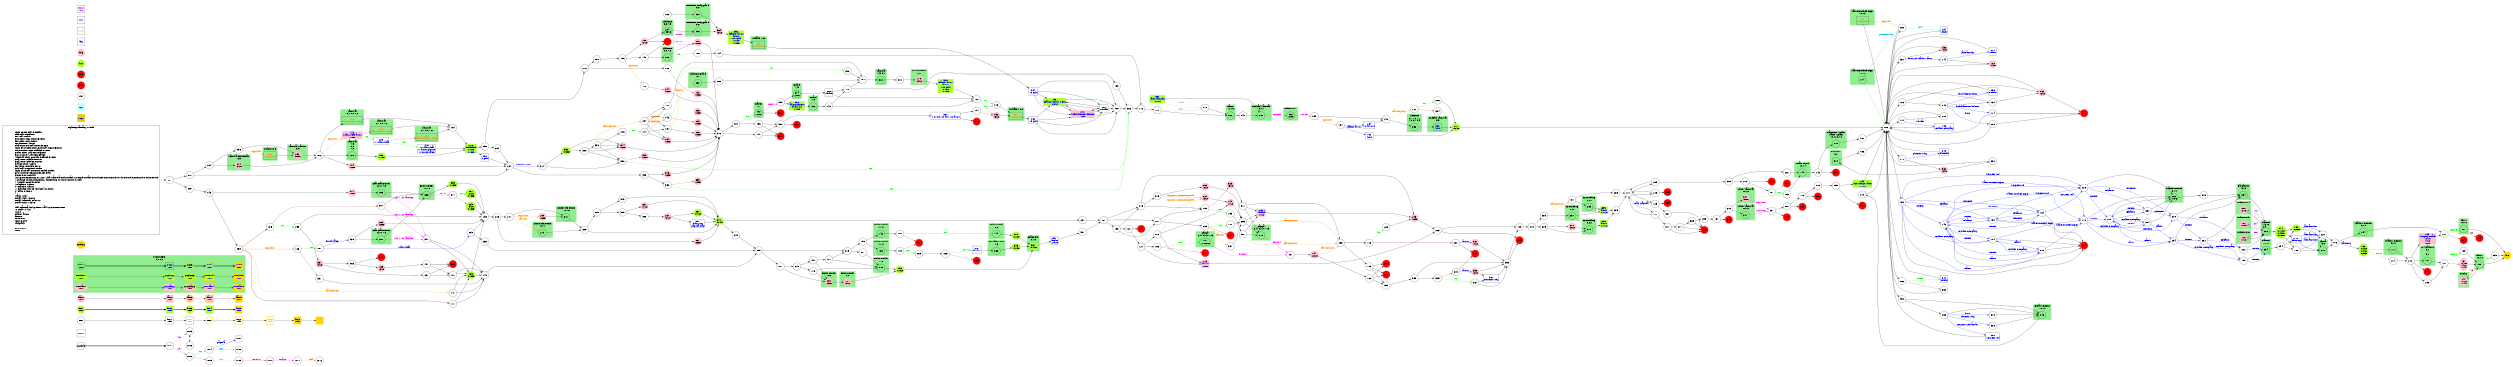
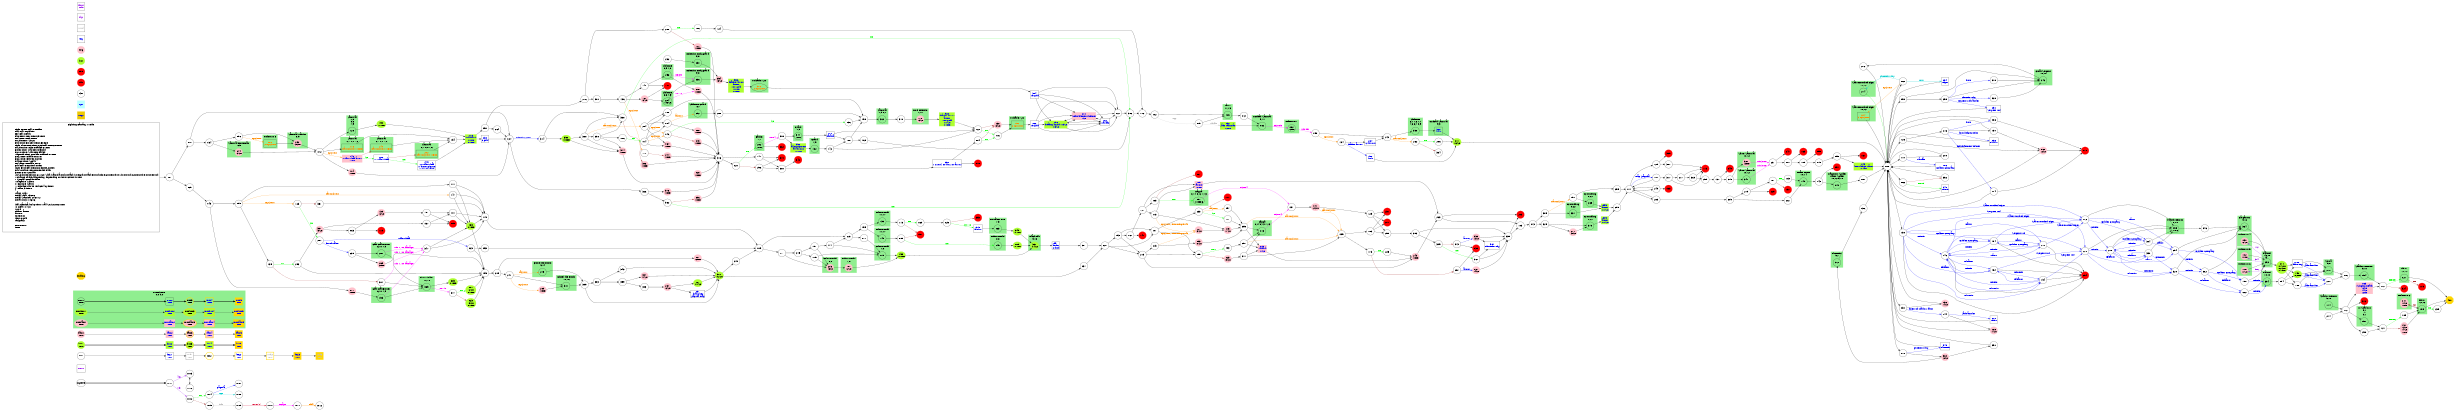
node "378 2 Kyujutsu": shape box -> ellipse
edge "052 jade talisman +2LK" -> "019": reversed
node "152 +2SK +4ST +2LK": removed
cluster "Luck 2": label "Luck 2" -> "Unknown 2"
